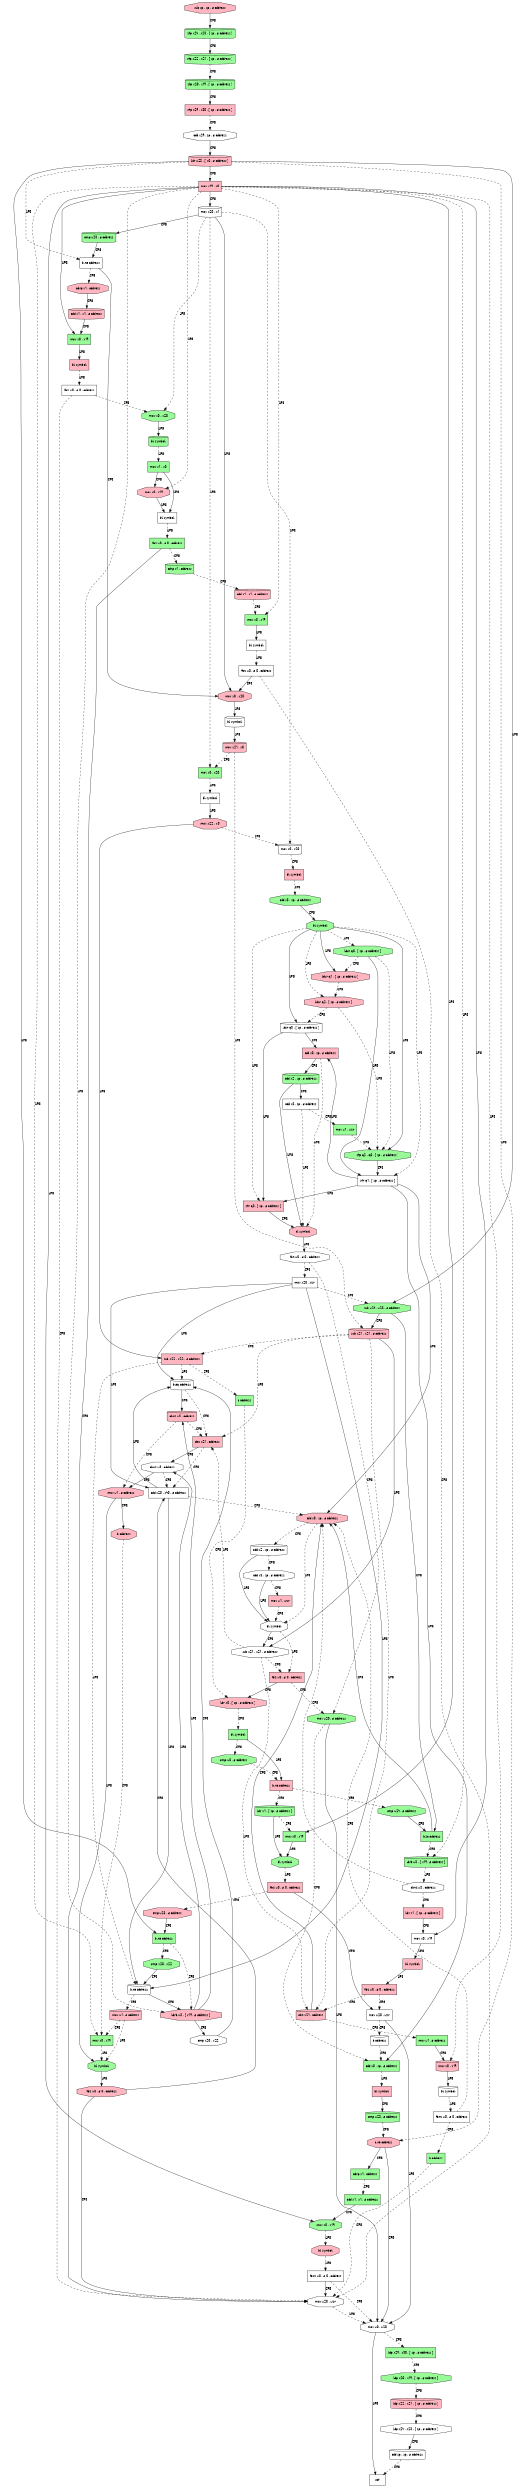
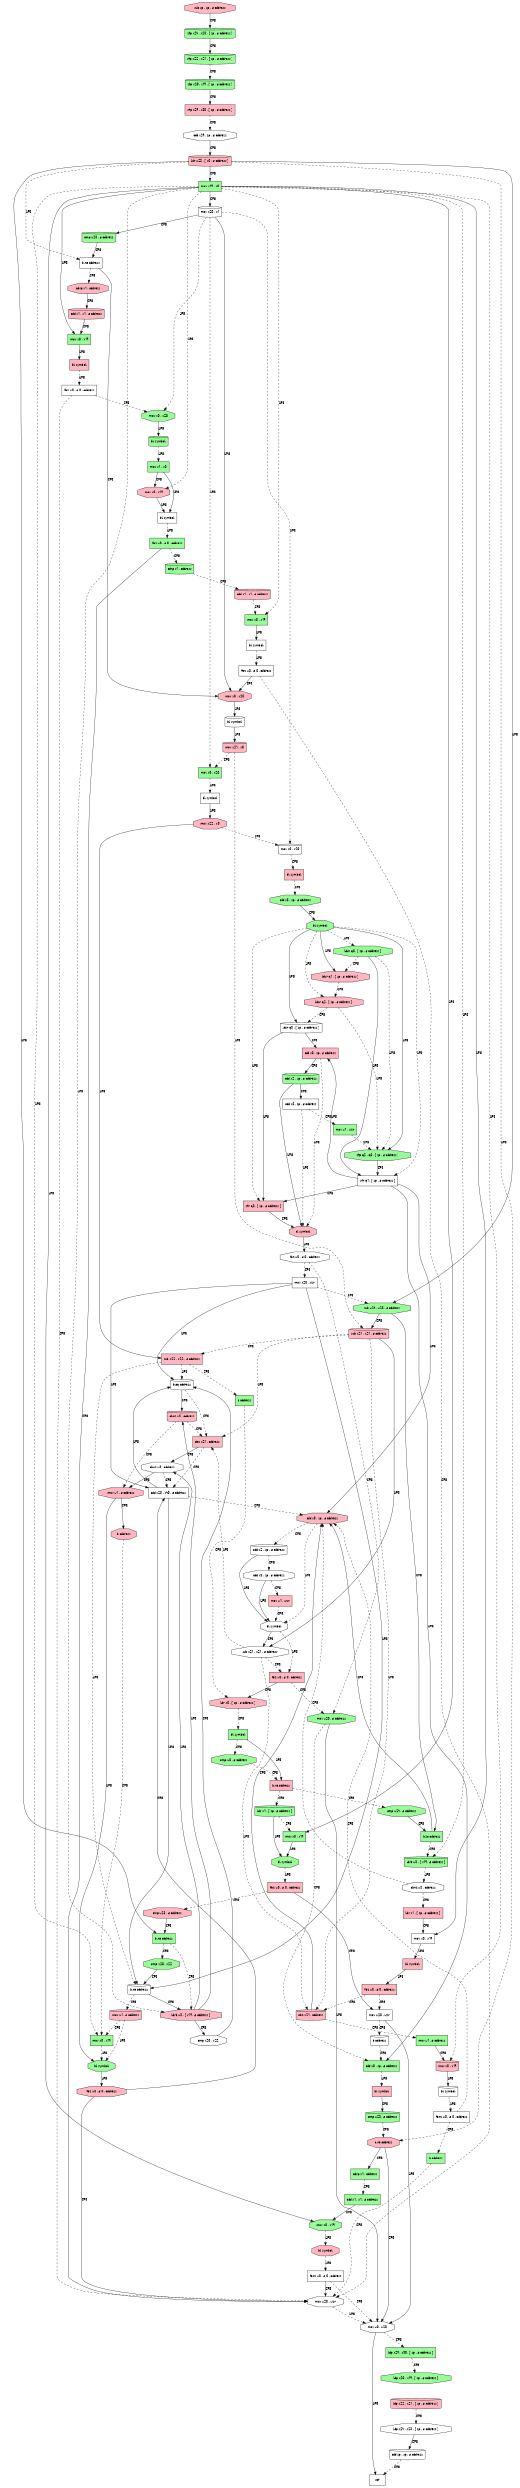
node "mov x19 , x0": fillcolor lightpink -> palegreen
edge "ldp x20 , x19 , [ sp , # address ]" -> "ldp x22 , x21 , [ sp , # address ]": removed, label "CFG"
